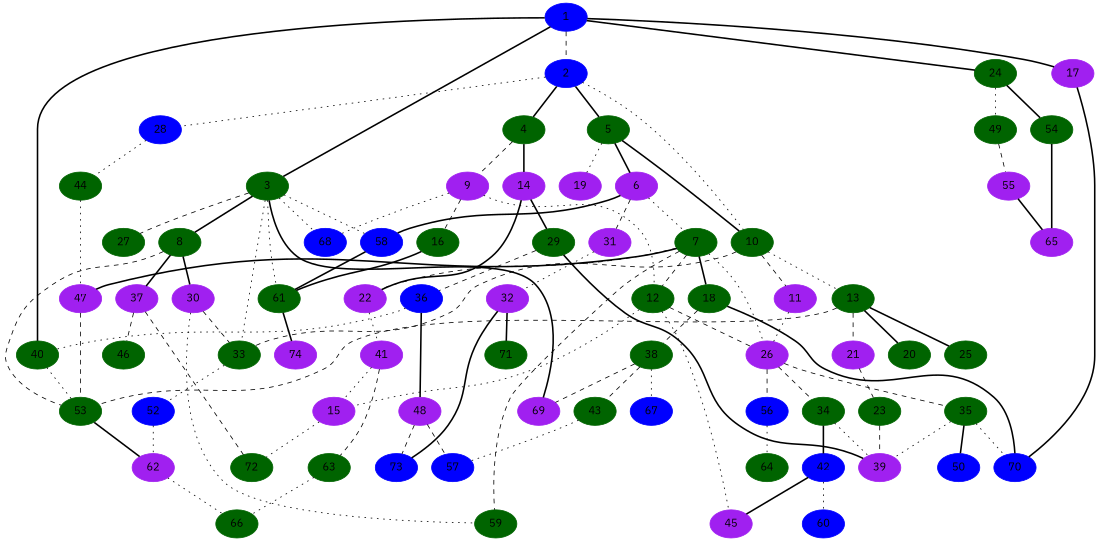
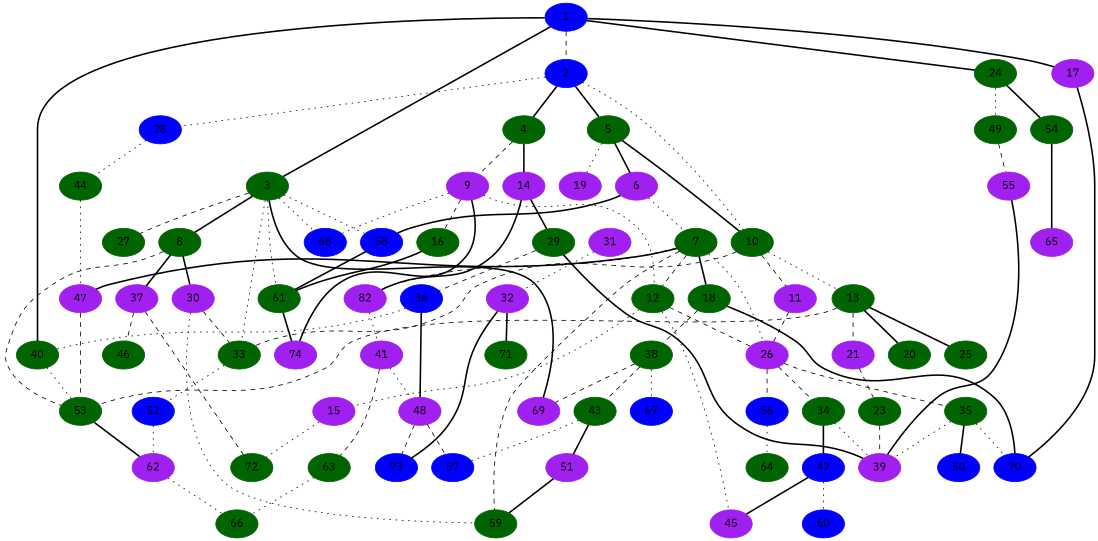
edge "6" -- "31": removed
edge "55" -- "65": now "55" -- "39"
edge "9" -- "74": added
node "22": label "22" -> "82"
edge "11" -- "26": style dotted -> dashed
edge "41" -- "15": now "41" -- "48"
node "51": added
